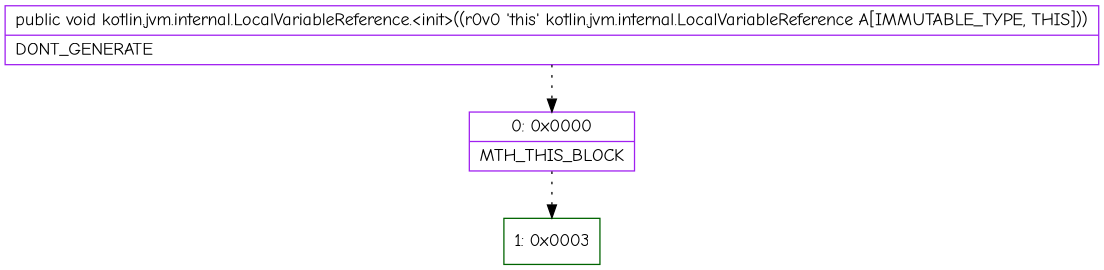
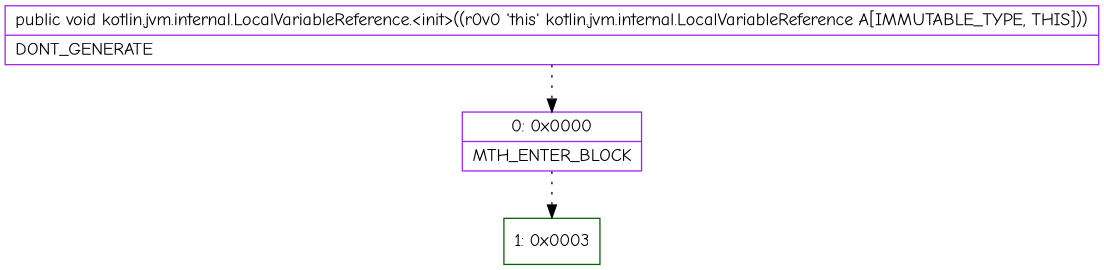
node "0: 0x0000": text "MTH_THIS_BLOCK" -> "MTH_ENTER_BLOCK"
